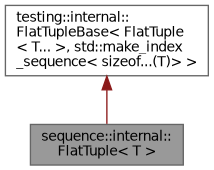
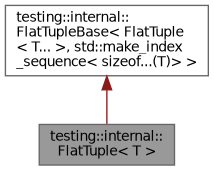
node "sequence::internal:: FlatTuple< T >": label "sequence::internal:: FlatTuple< T >" -> "testing::internal:: FlatTuple< T >"
